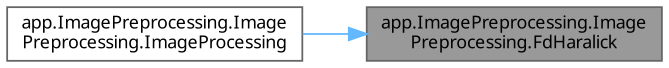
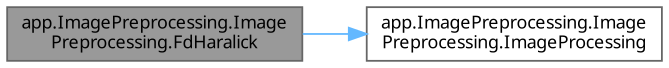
edge "app.ImagePreprocessing.Image Preprocessing.ImageProcessing" -> "app.ImagePreprocessing.Image Preprocessing.FdHaralick": reversed
